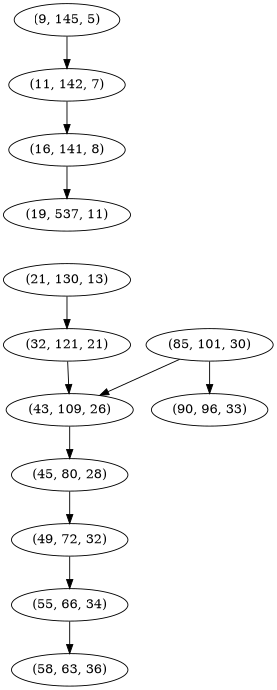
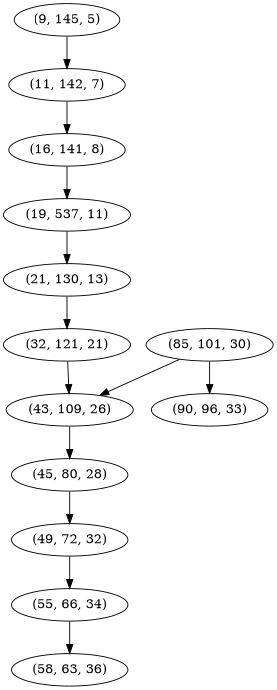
edge "(19, 537, 11)" -> "(21, 130, 13)": added
